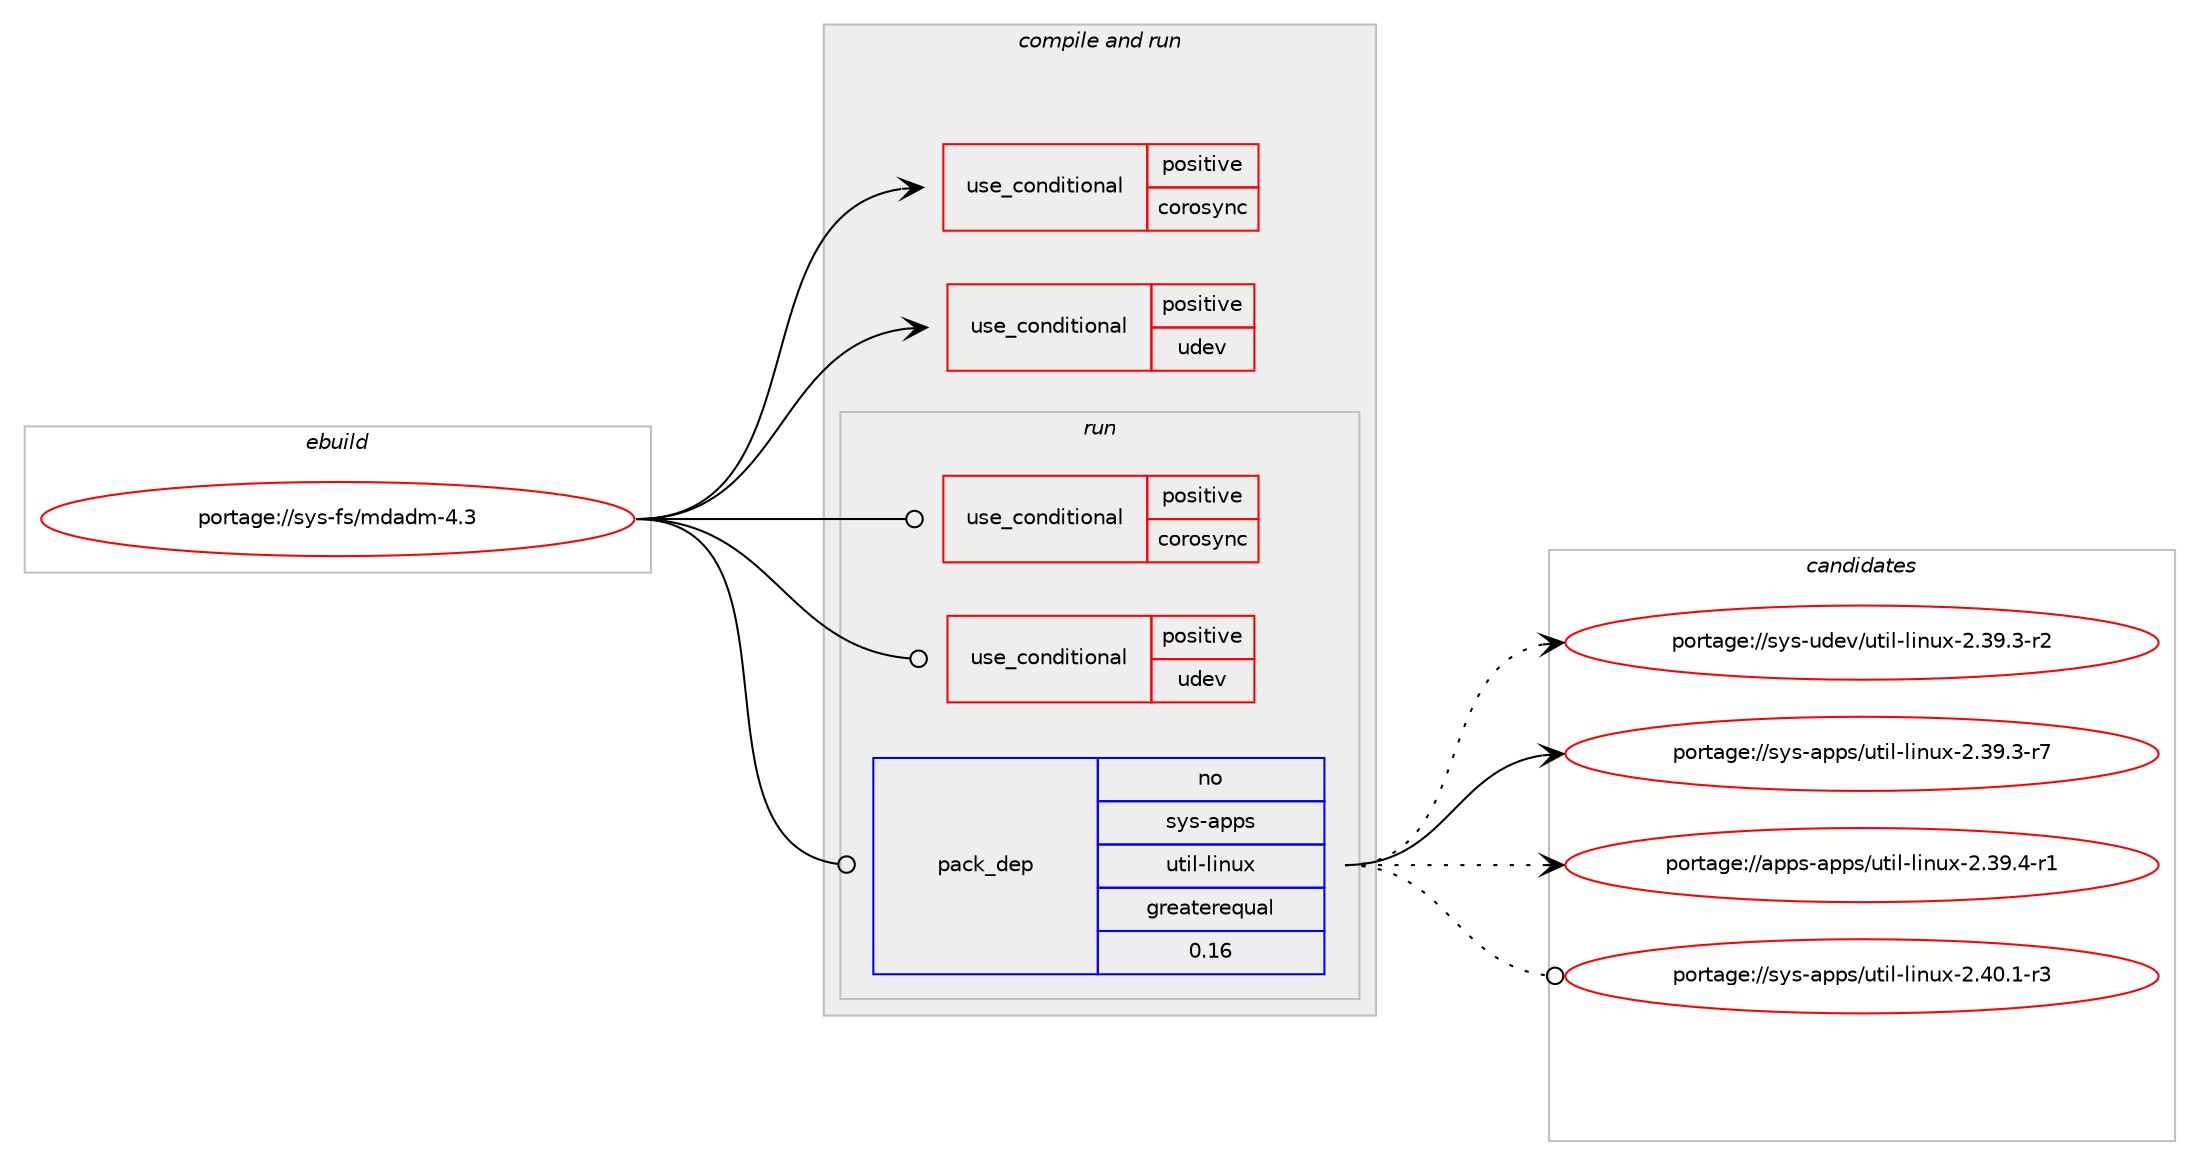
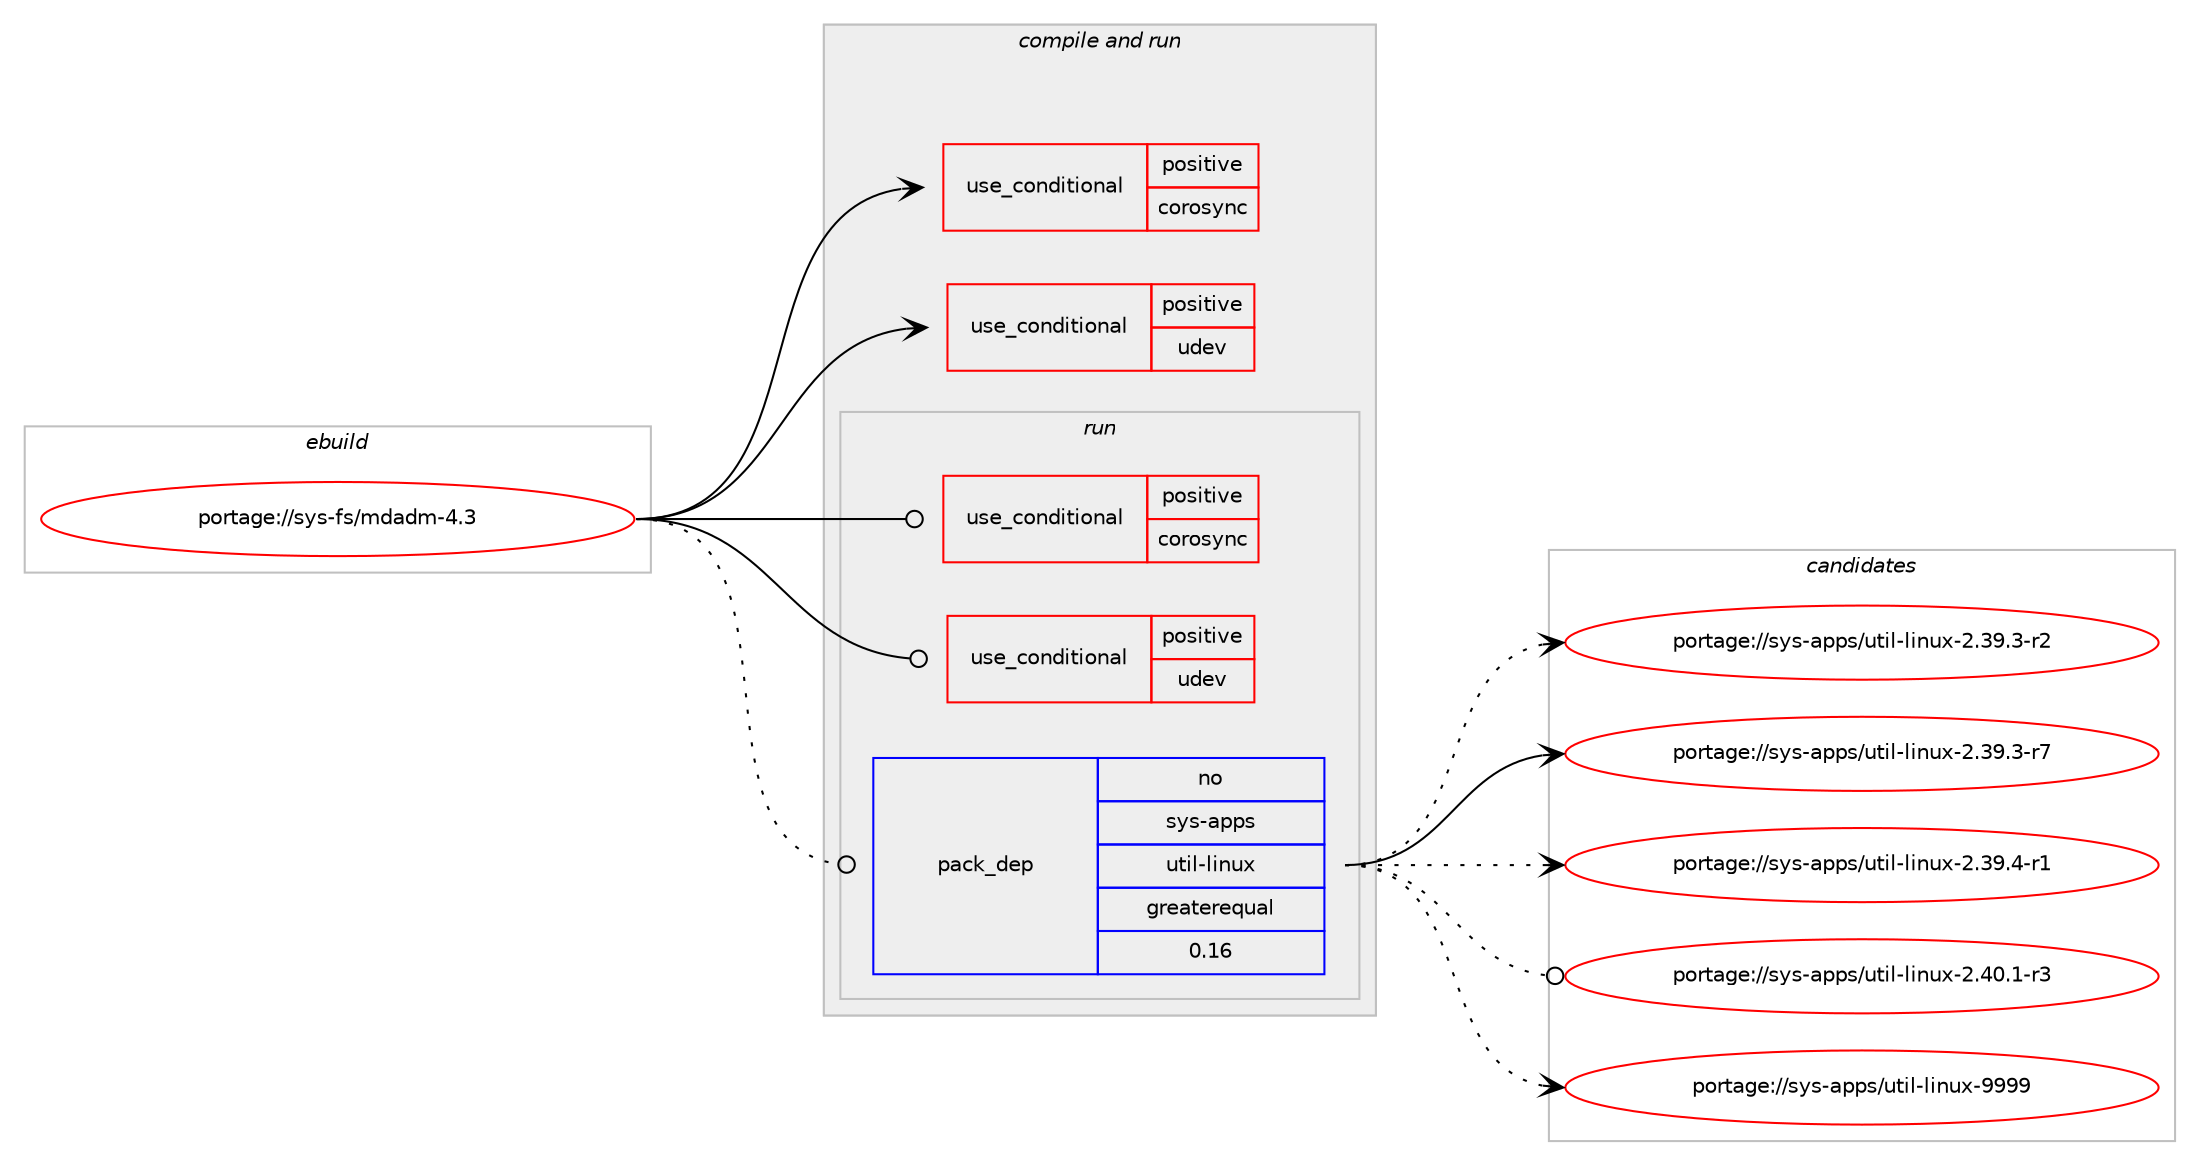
node "portage://sys-udev/util-linux-2.39.3-r2": label "portage://sys-udev/util-linux-2.39.3-r2" -> "portage://sys-apps/util-linux-2.39.3-r2"
edge "portage://sys-fs/mdadm-4.3" -> "pack_dep": style solid -> dotted
node "portage://apps-apps/util-linux-2.39.4-r1": label "portage://apps-apps/util-linux-2.39.4-r1" -> "portage://sys-apps/util-linux-2.39.4-r1"
node "portage://sys-apps/util-linux-9999": added
